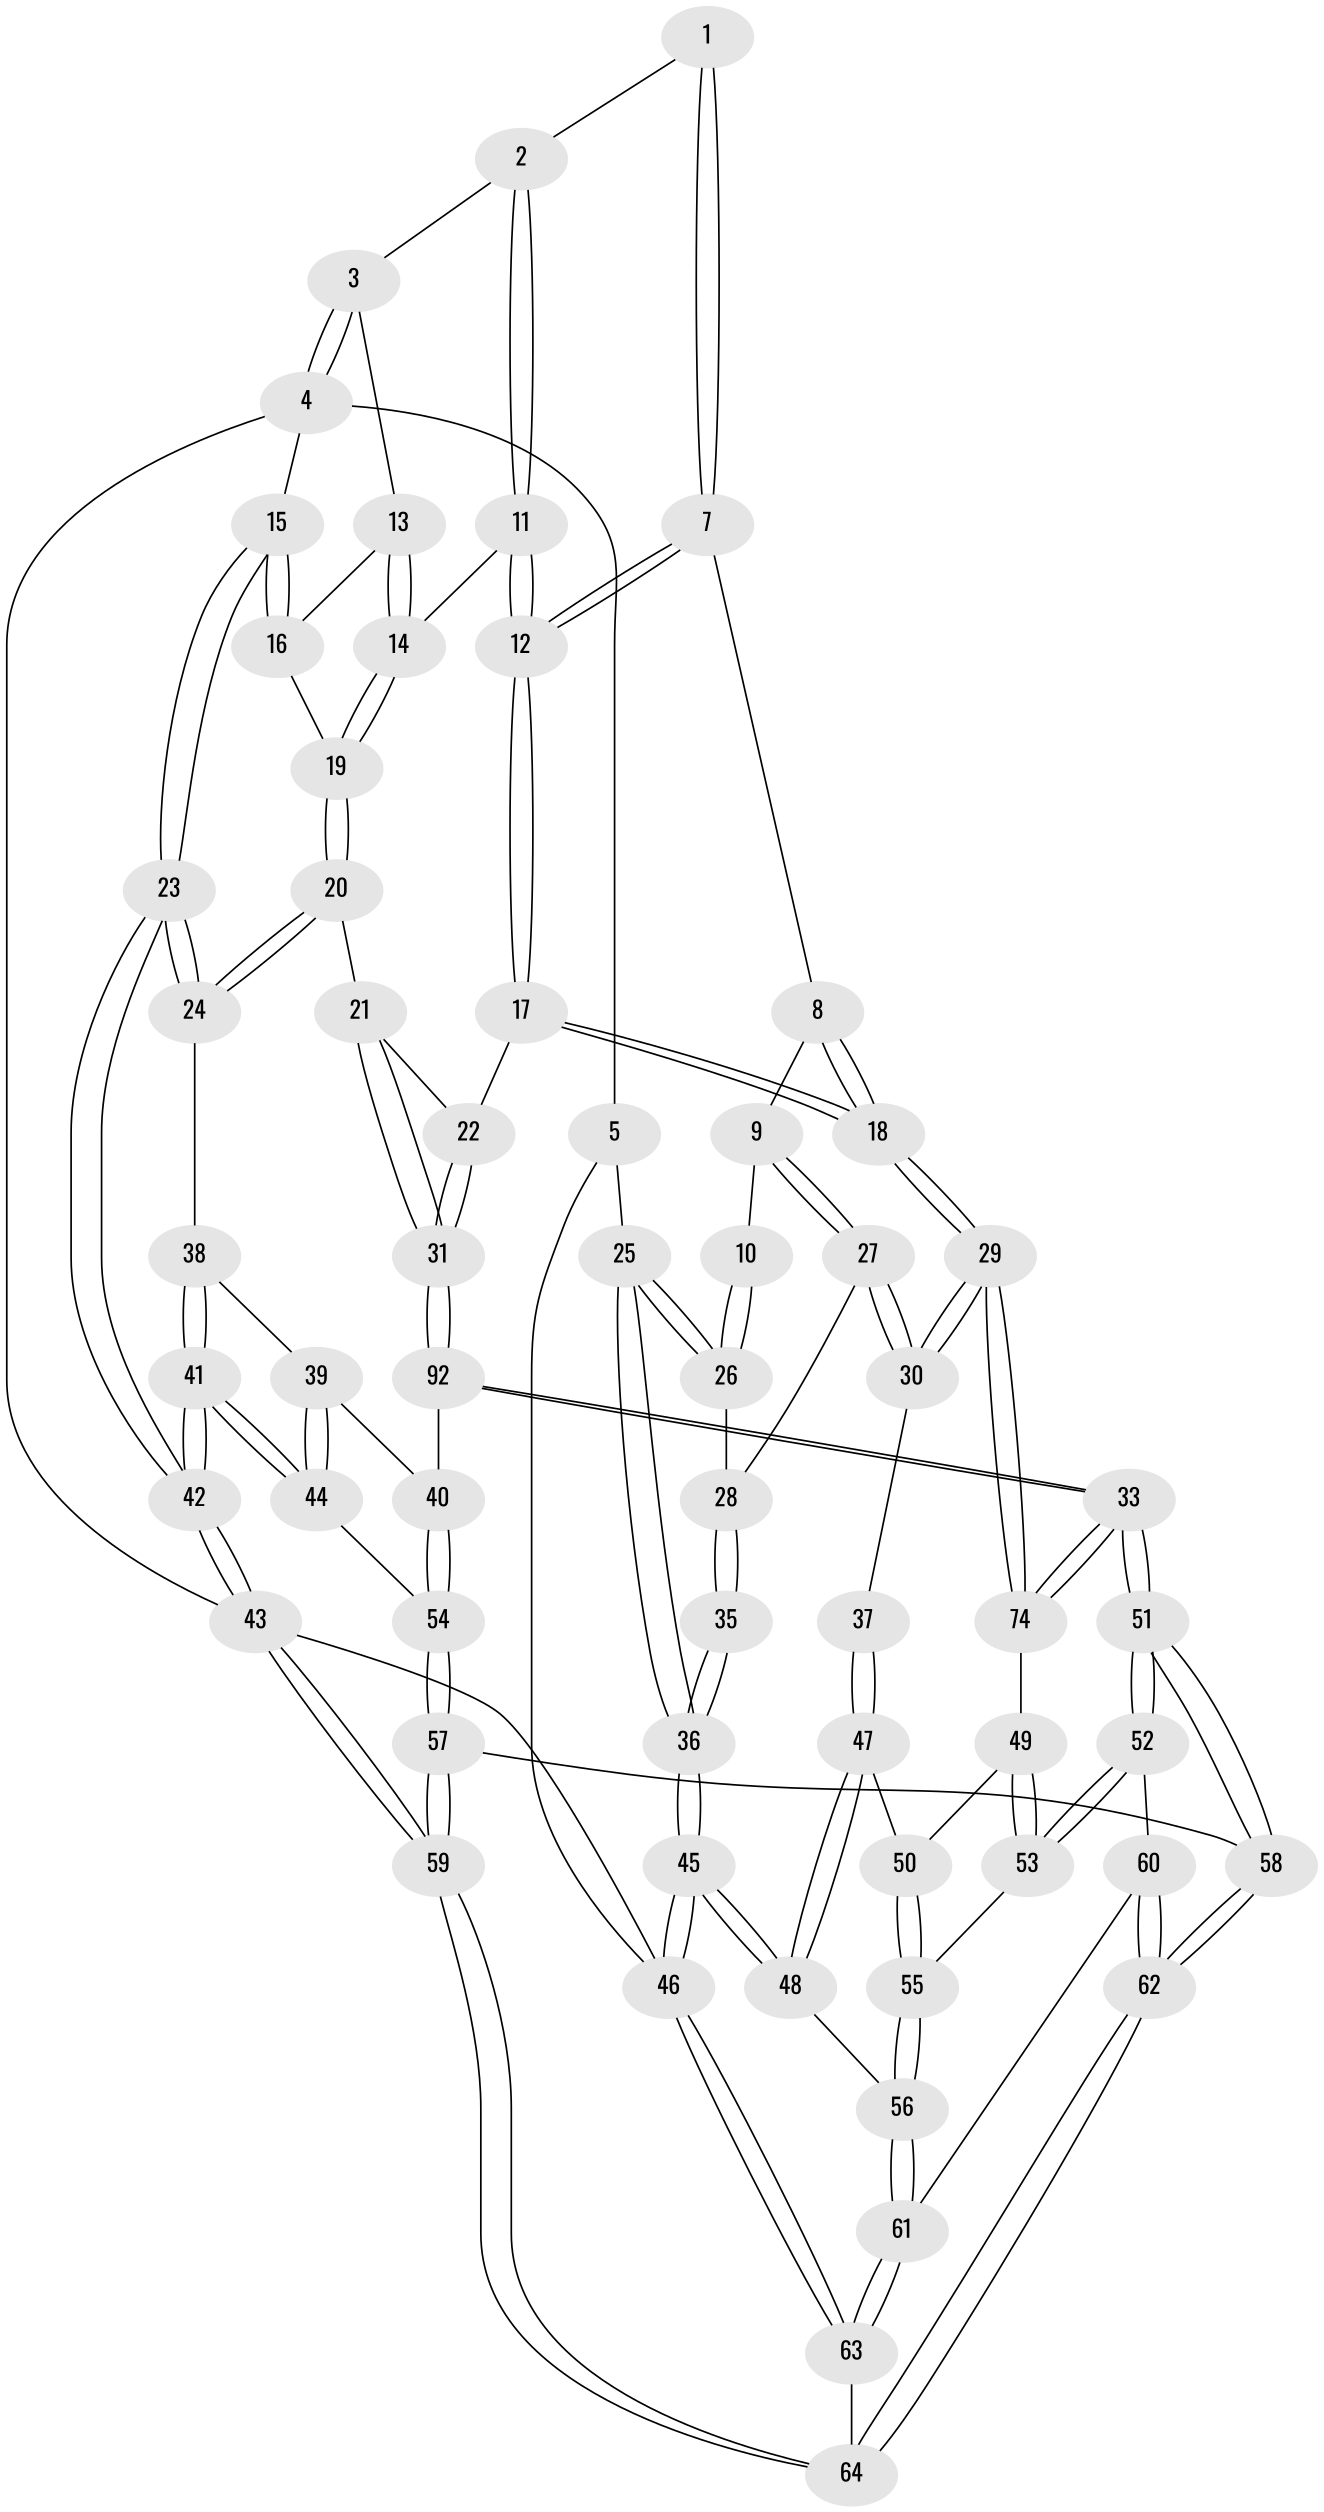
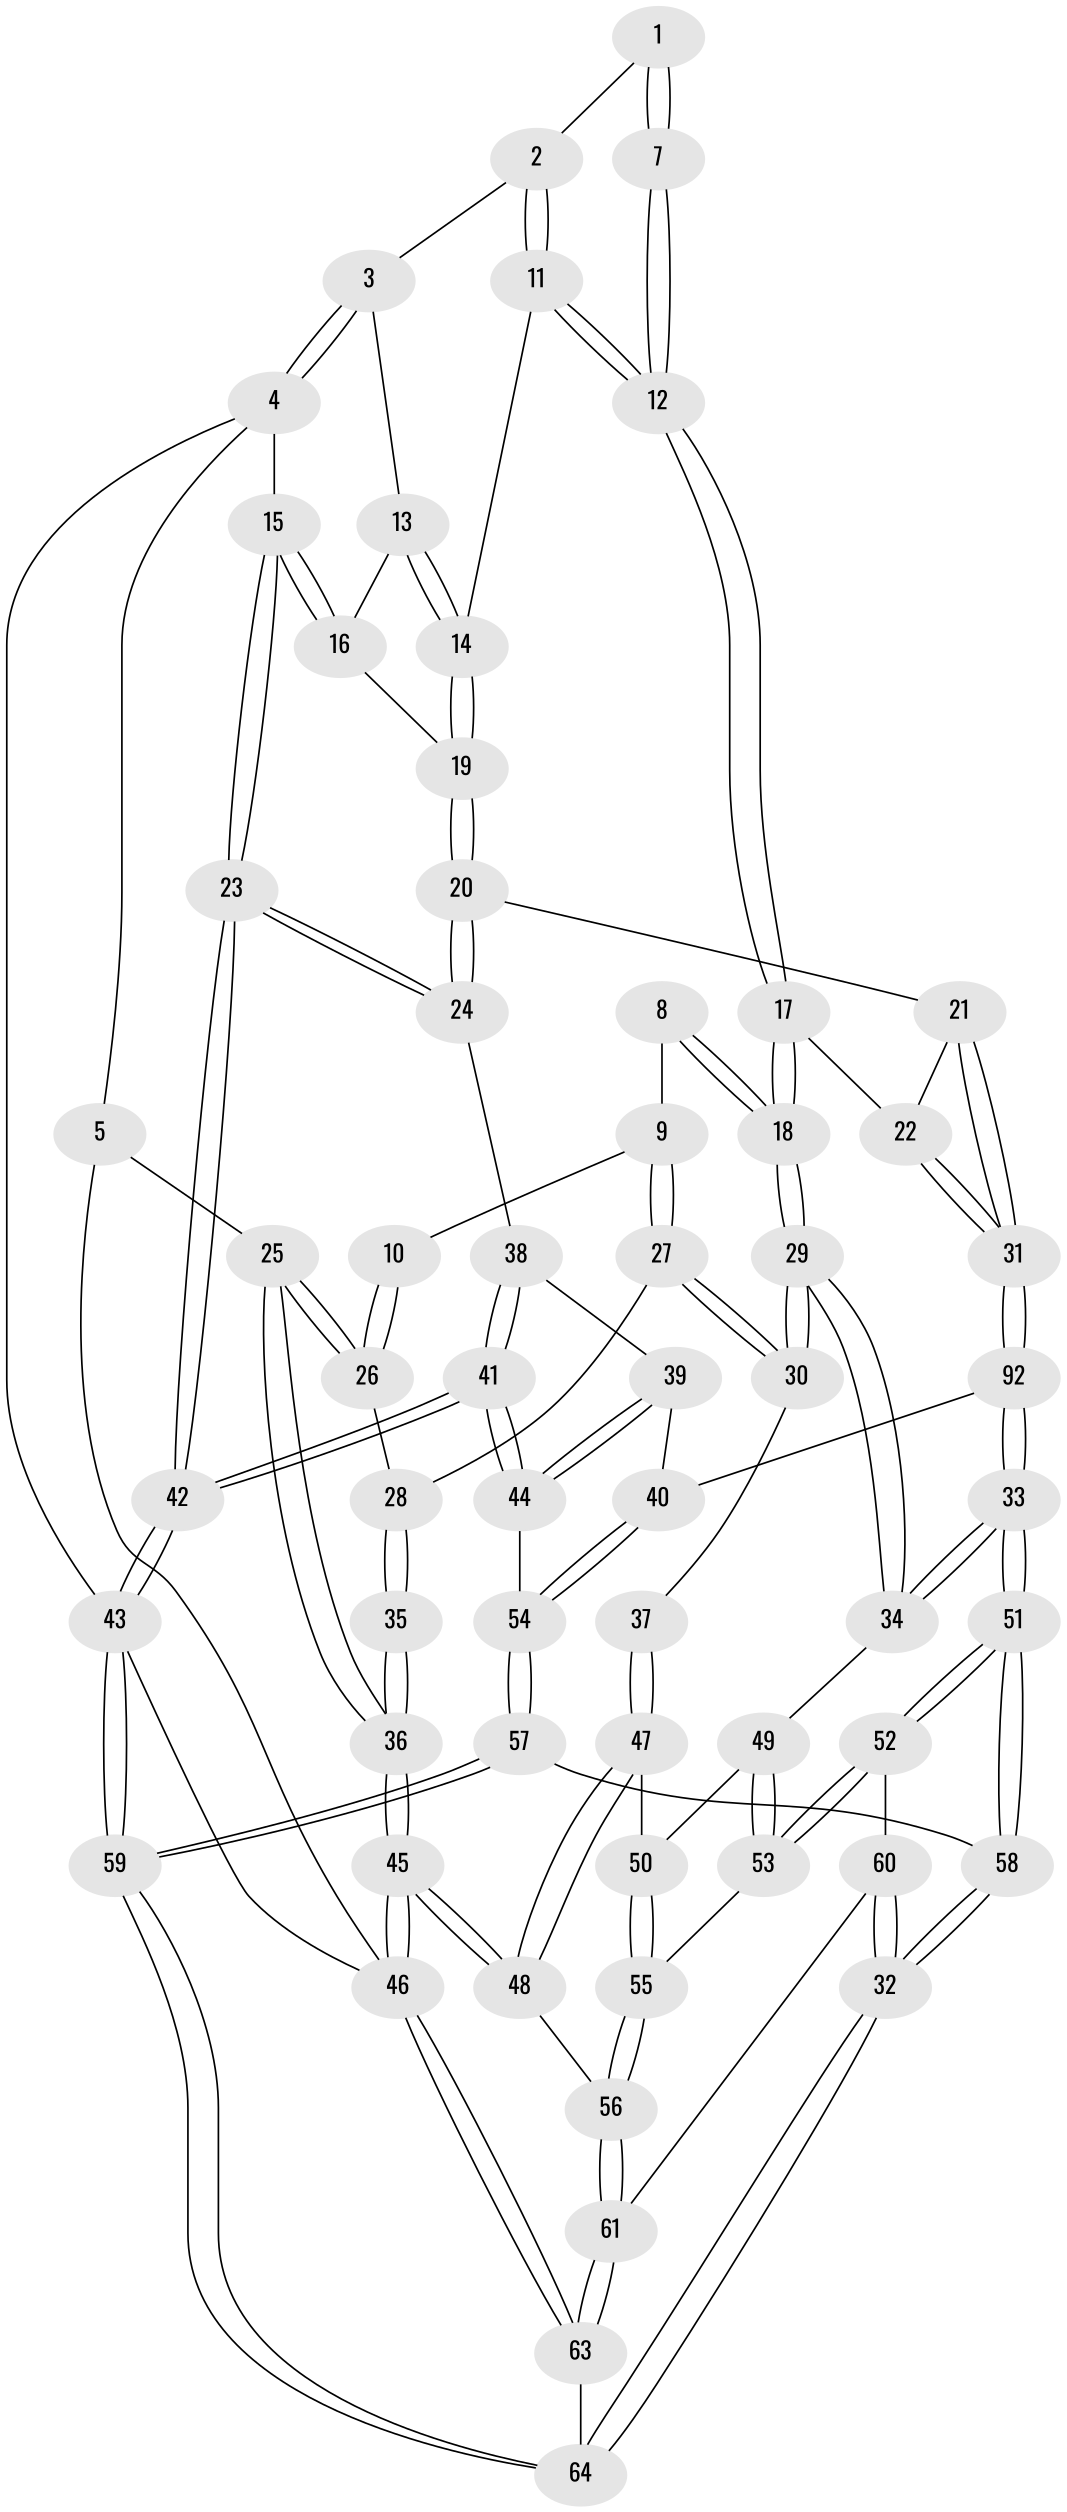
edge "7" -- "8": removed
node "74": label "74" -> "34"
node "62": label "62" -> "32"
